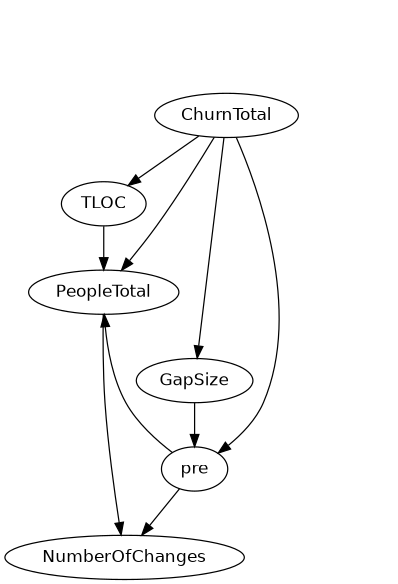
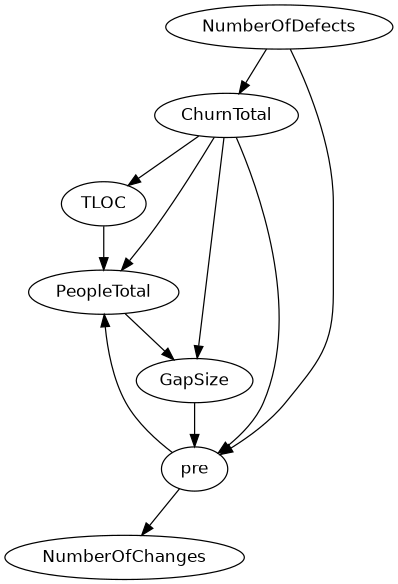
node "NumberOfDefects": added
edge "PeopleTotal" -> "NumberOfChanges": now "PeopleTotal" -> "GapSize"
